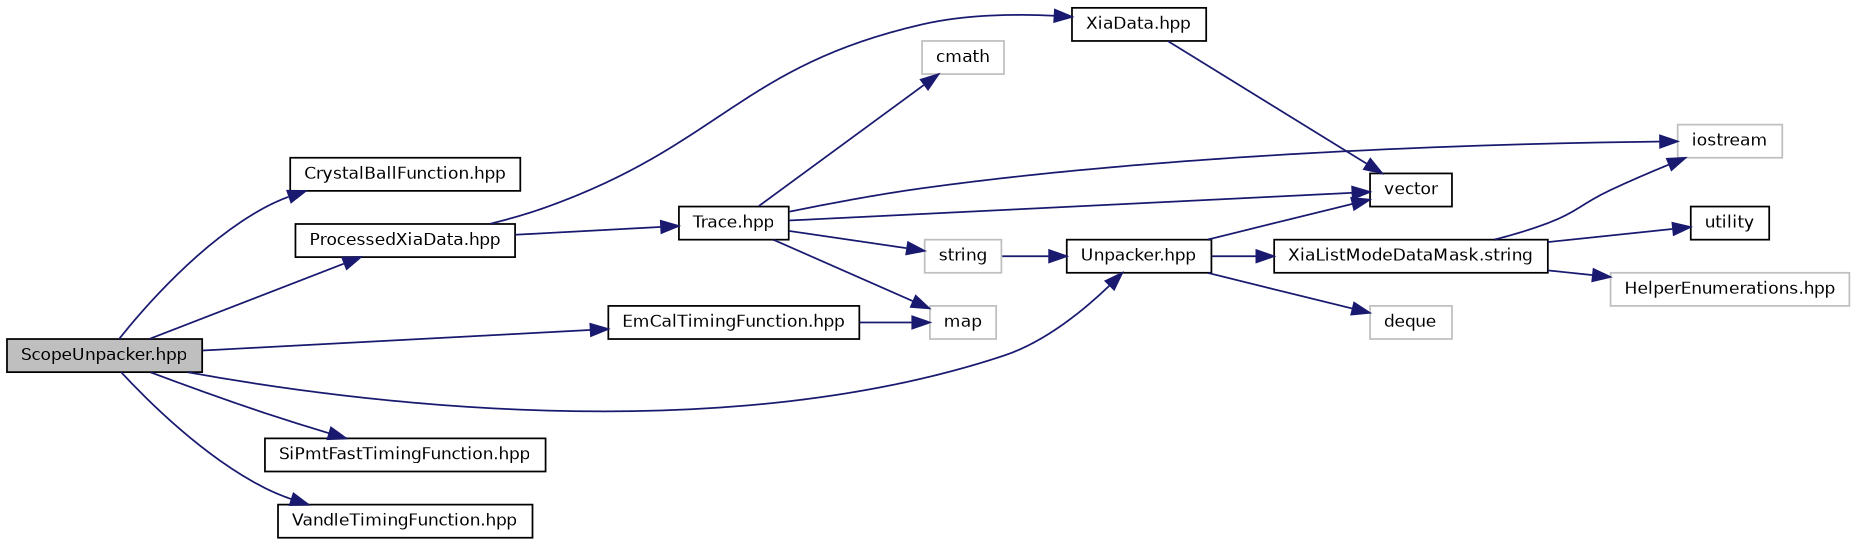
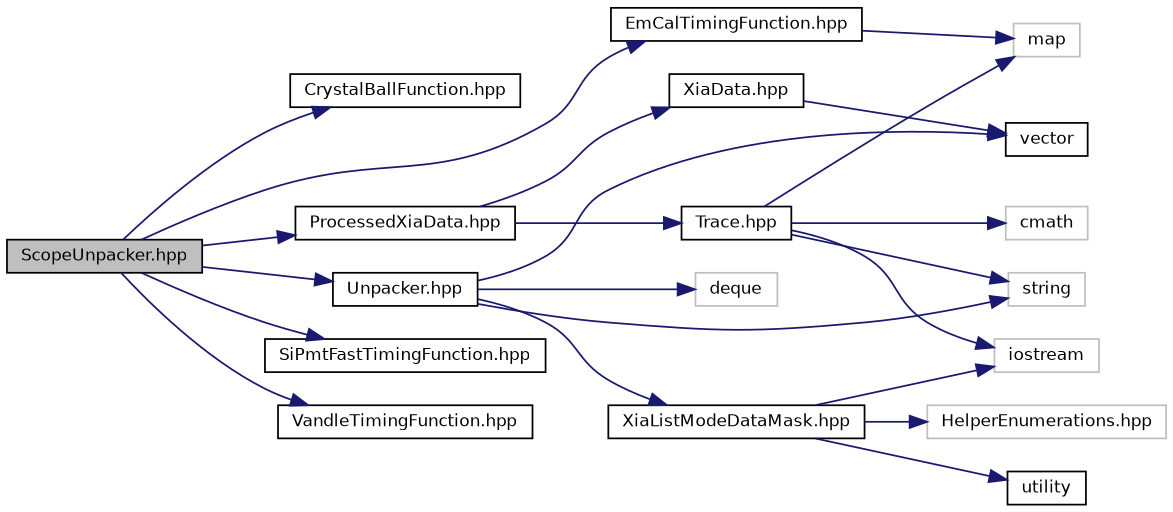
edge "Trace.hpp" -> "vector": removed
edge "string" -> "Unpacker.hpp": reversed
node "XiaListModeDataMask.string": label "XiaListModeDataMask.string" -> "XiaListModeDataMask.hpp"
